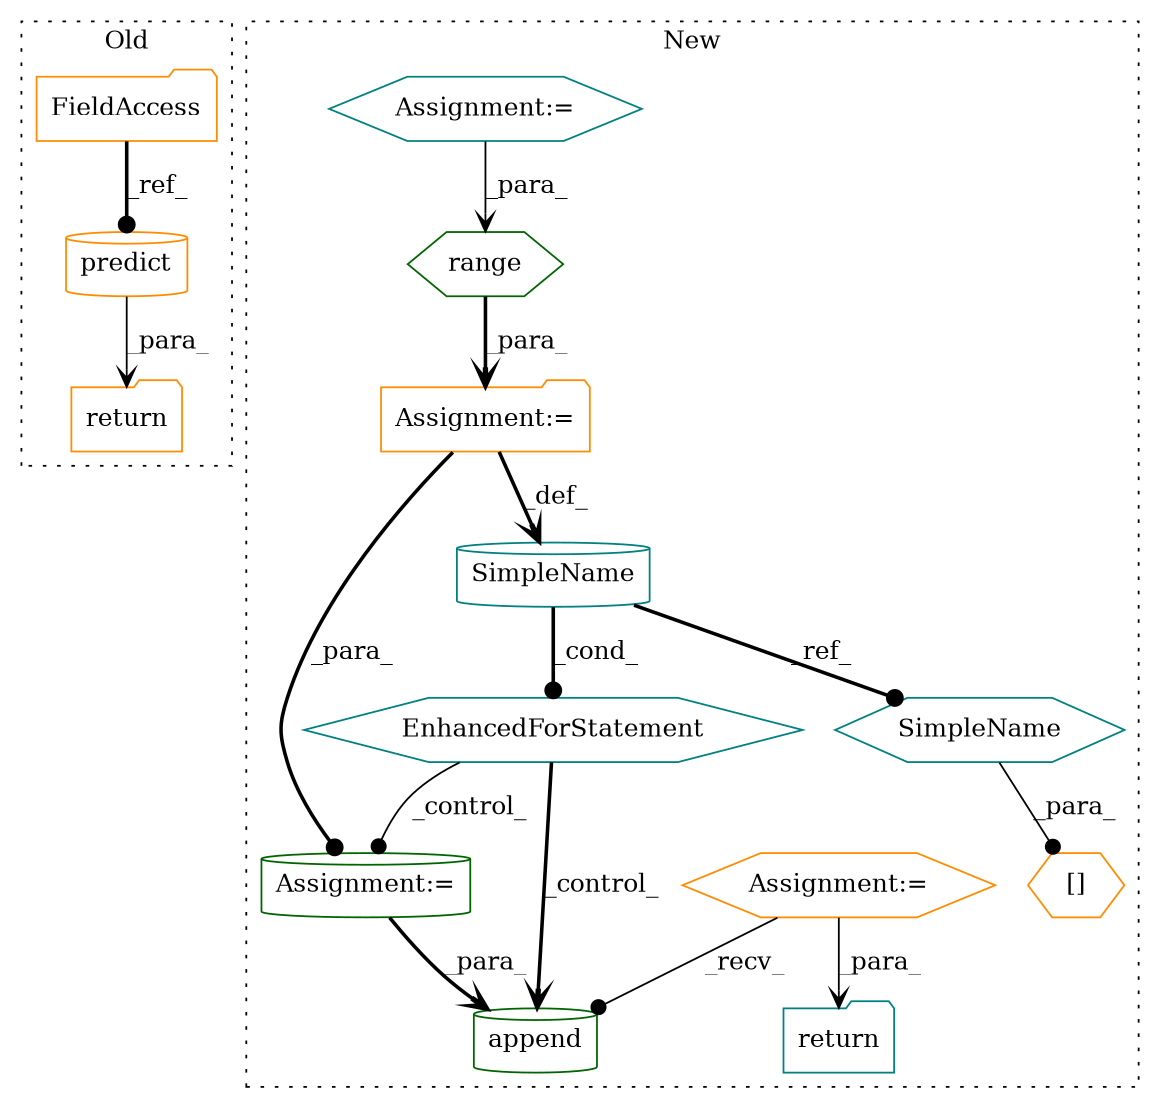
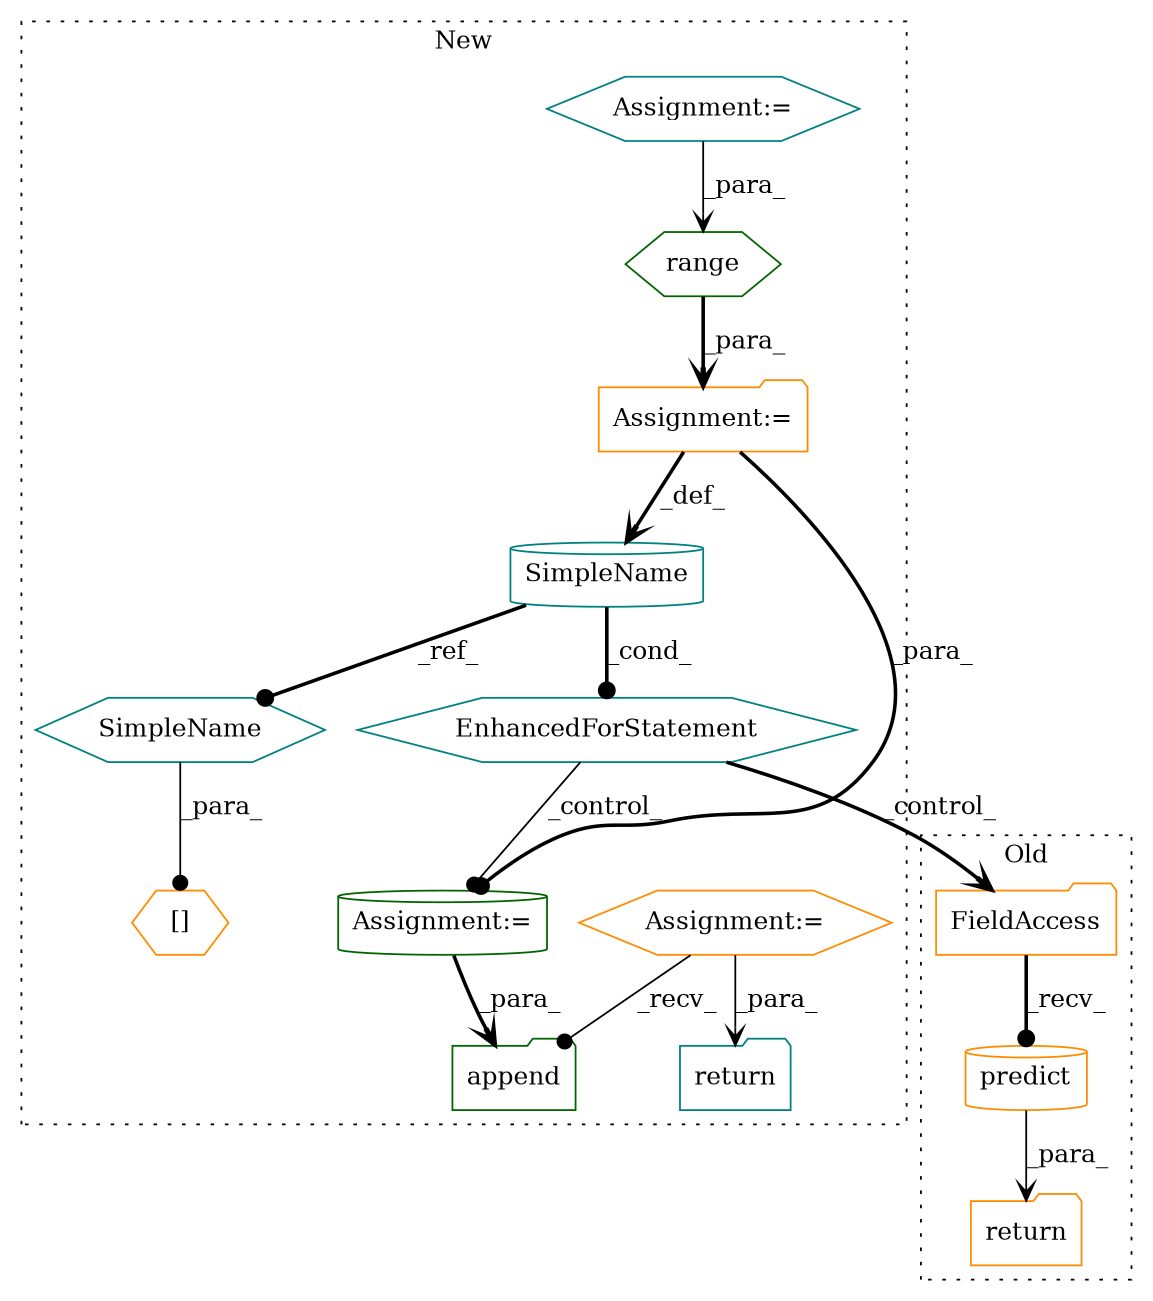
edge "FieldAccess" -> "predict": label "_ref_" -> "_recv_"
edge "EnhancedForStatement" -> "append": now "EnhancedForStatement" -> "FieldAccess"
node "append": shape cylinder -> folder
